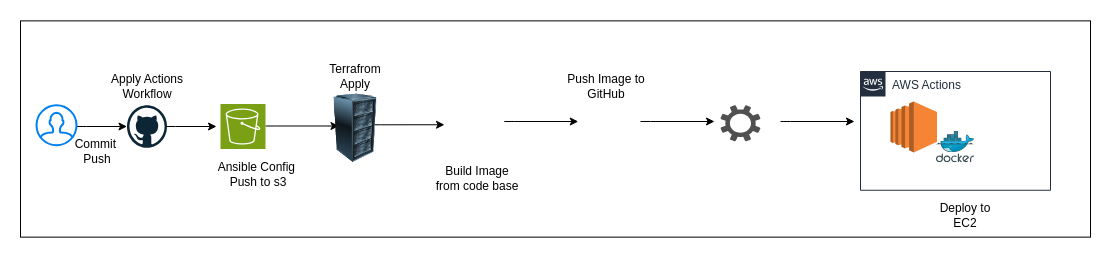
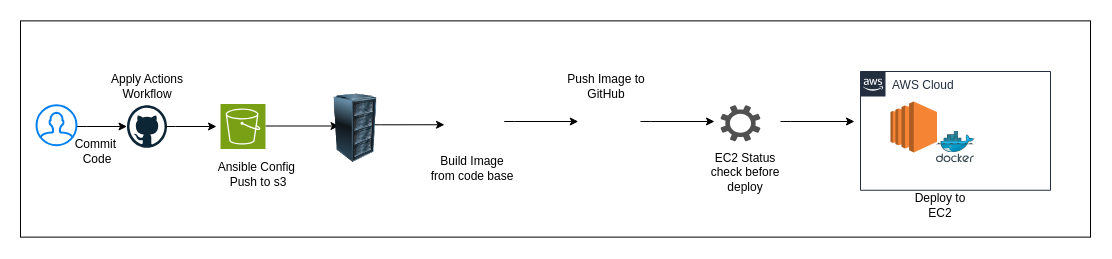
node "Terrafrom Apply": removed
node "AWS Actions": label "AWS Actions" -> "AWS Cloud"
node "Commit Push": label "Commit Push" -> "Commit Code"
node "EC2 Status check before deploy": added
node "Build Image from code base": moved (477, 179) -> (472, 169)
node "Deploy to EC2": moved (966, 215) -> (941, 205)
